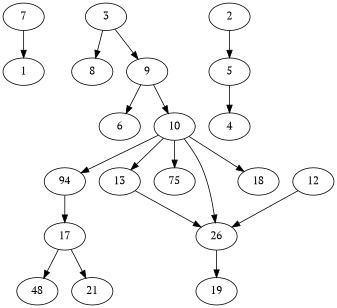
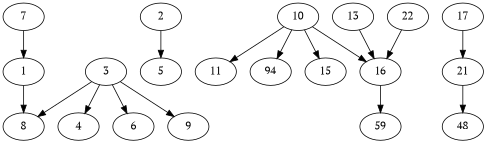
edge "1" -> "8": added
edge "5" -> "4": now "3" -> "4"
edge "9" -> "6": now "3" -> "6"
edge "9" -> "10": removed
edge "10" -> "13": removed
node "75": label "75" -> "15"
node "18": label "18" -> "11"
node "12": label "12" -> "22"
edge "94" -> "17": removed
node "26": label "26" -> "16"
edge "17" -> "48": now "21" -> "48"
node "19": label "19" -> "59"
